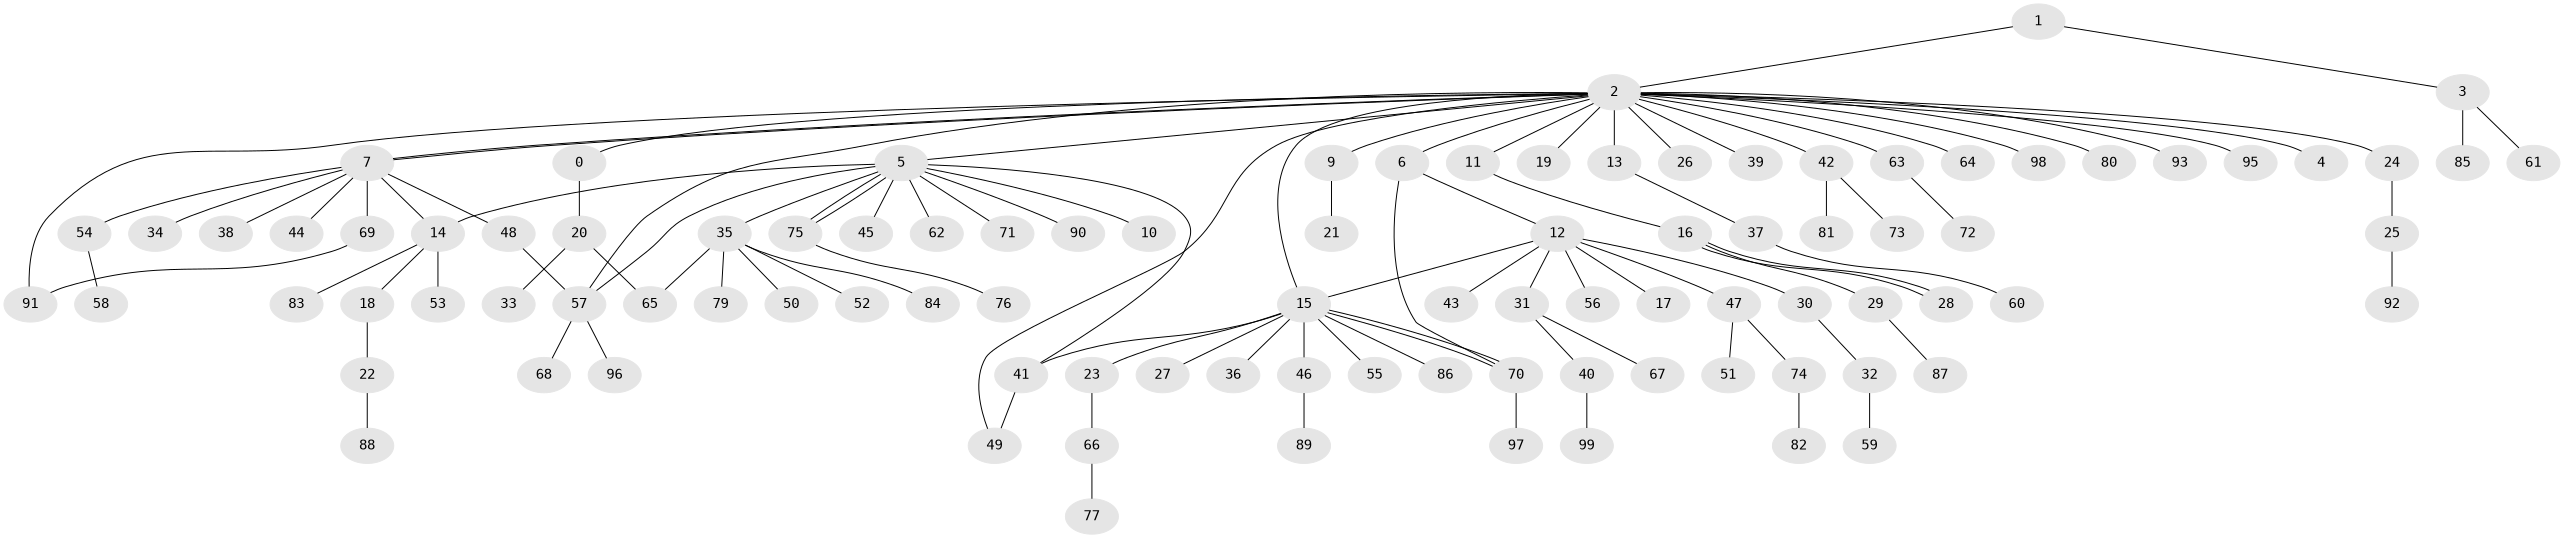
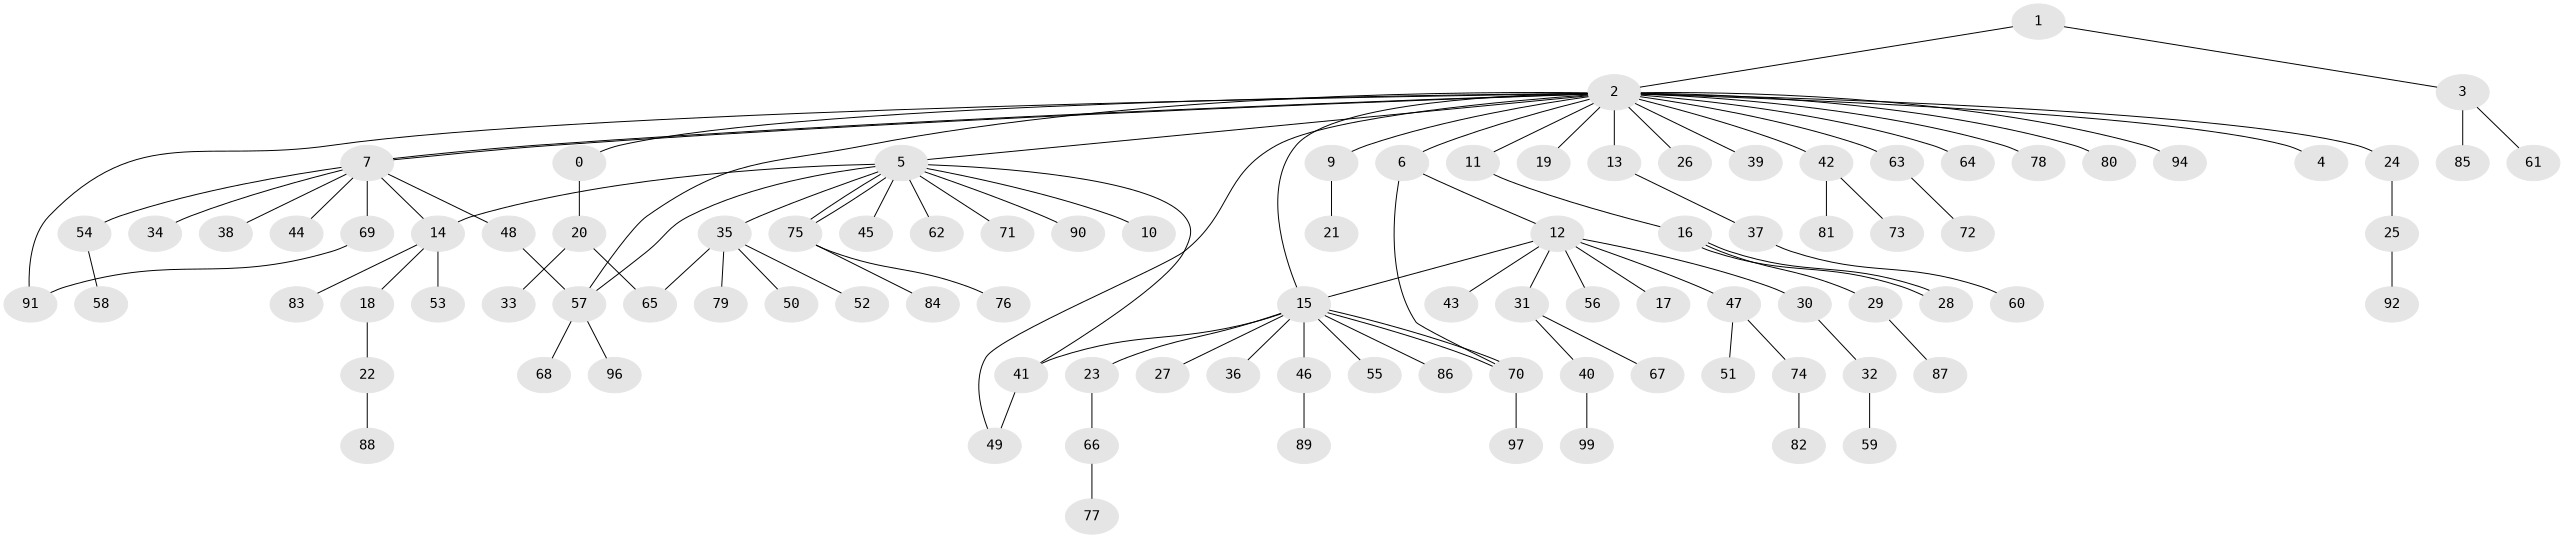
node "98": label "98" -> "78"
node "93": label "93" -> "94"
node "95": removed
edge "35" -- "84": now "75" -- "84"
